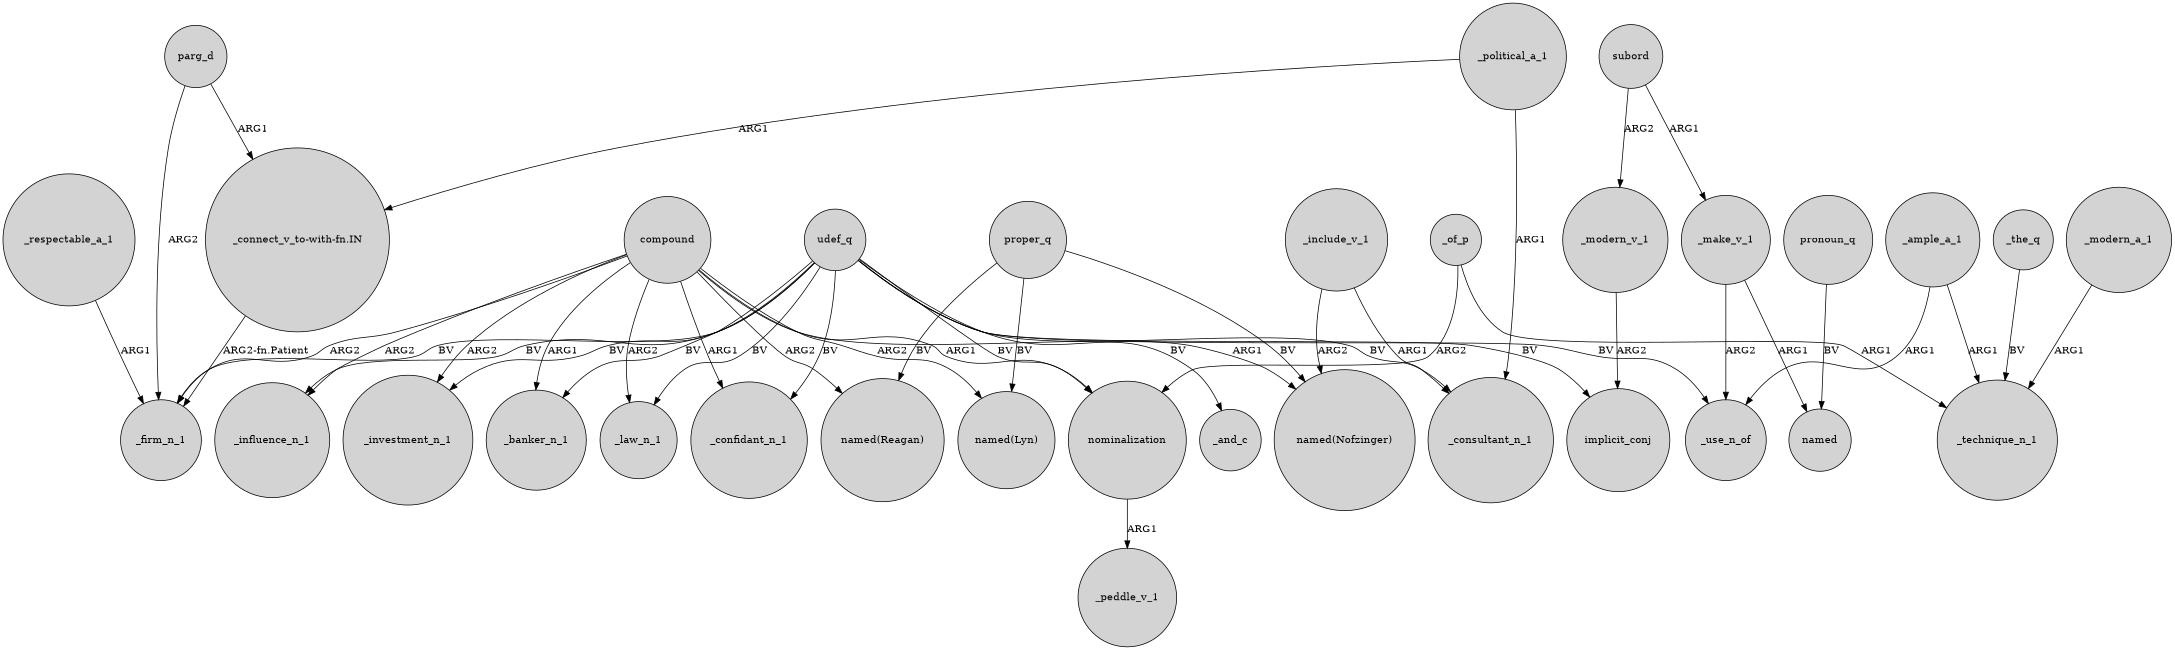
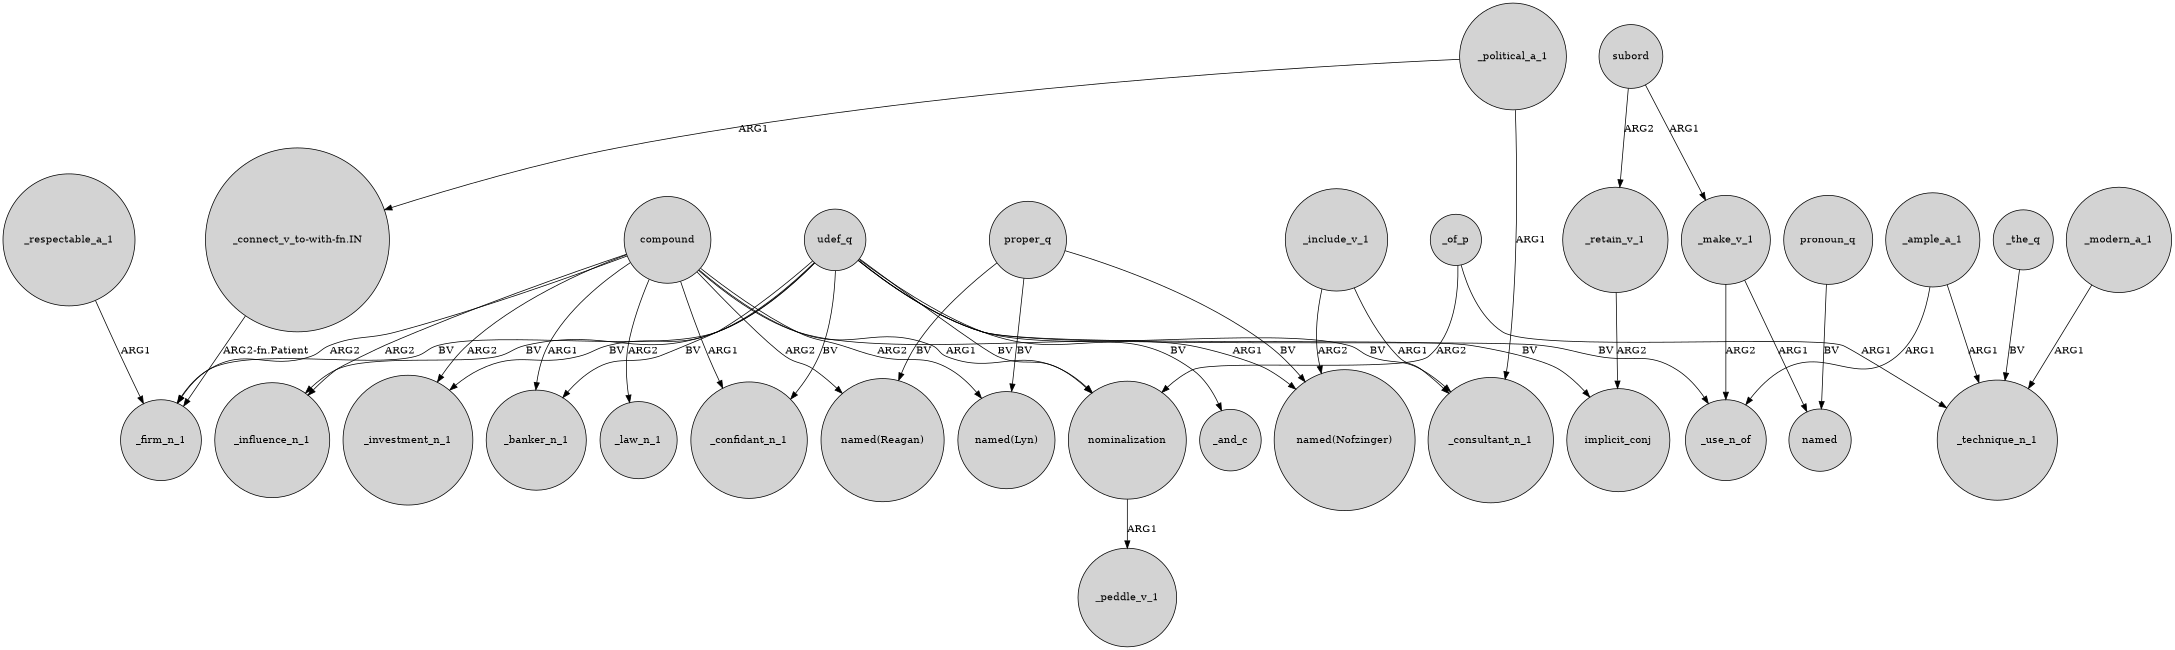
node "parg_d": removed
node "_modern_v_1": label "_modern_v_1" -> "_retain_v_1"
edge "udef_q" -> "_law_n_1": removed, label "BV"
